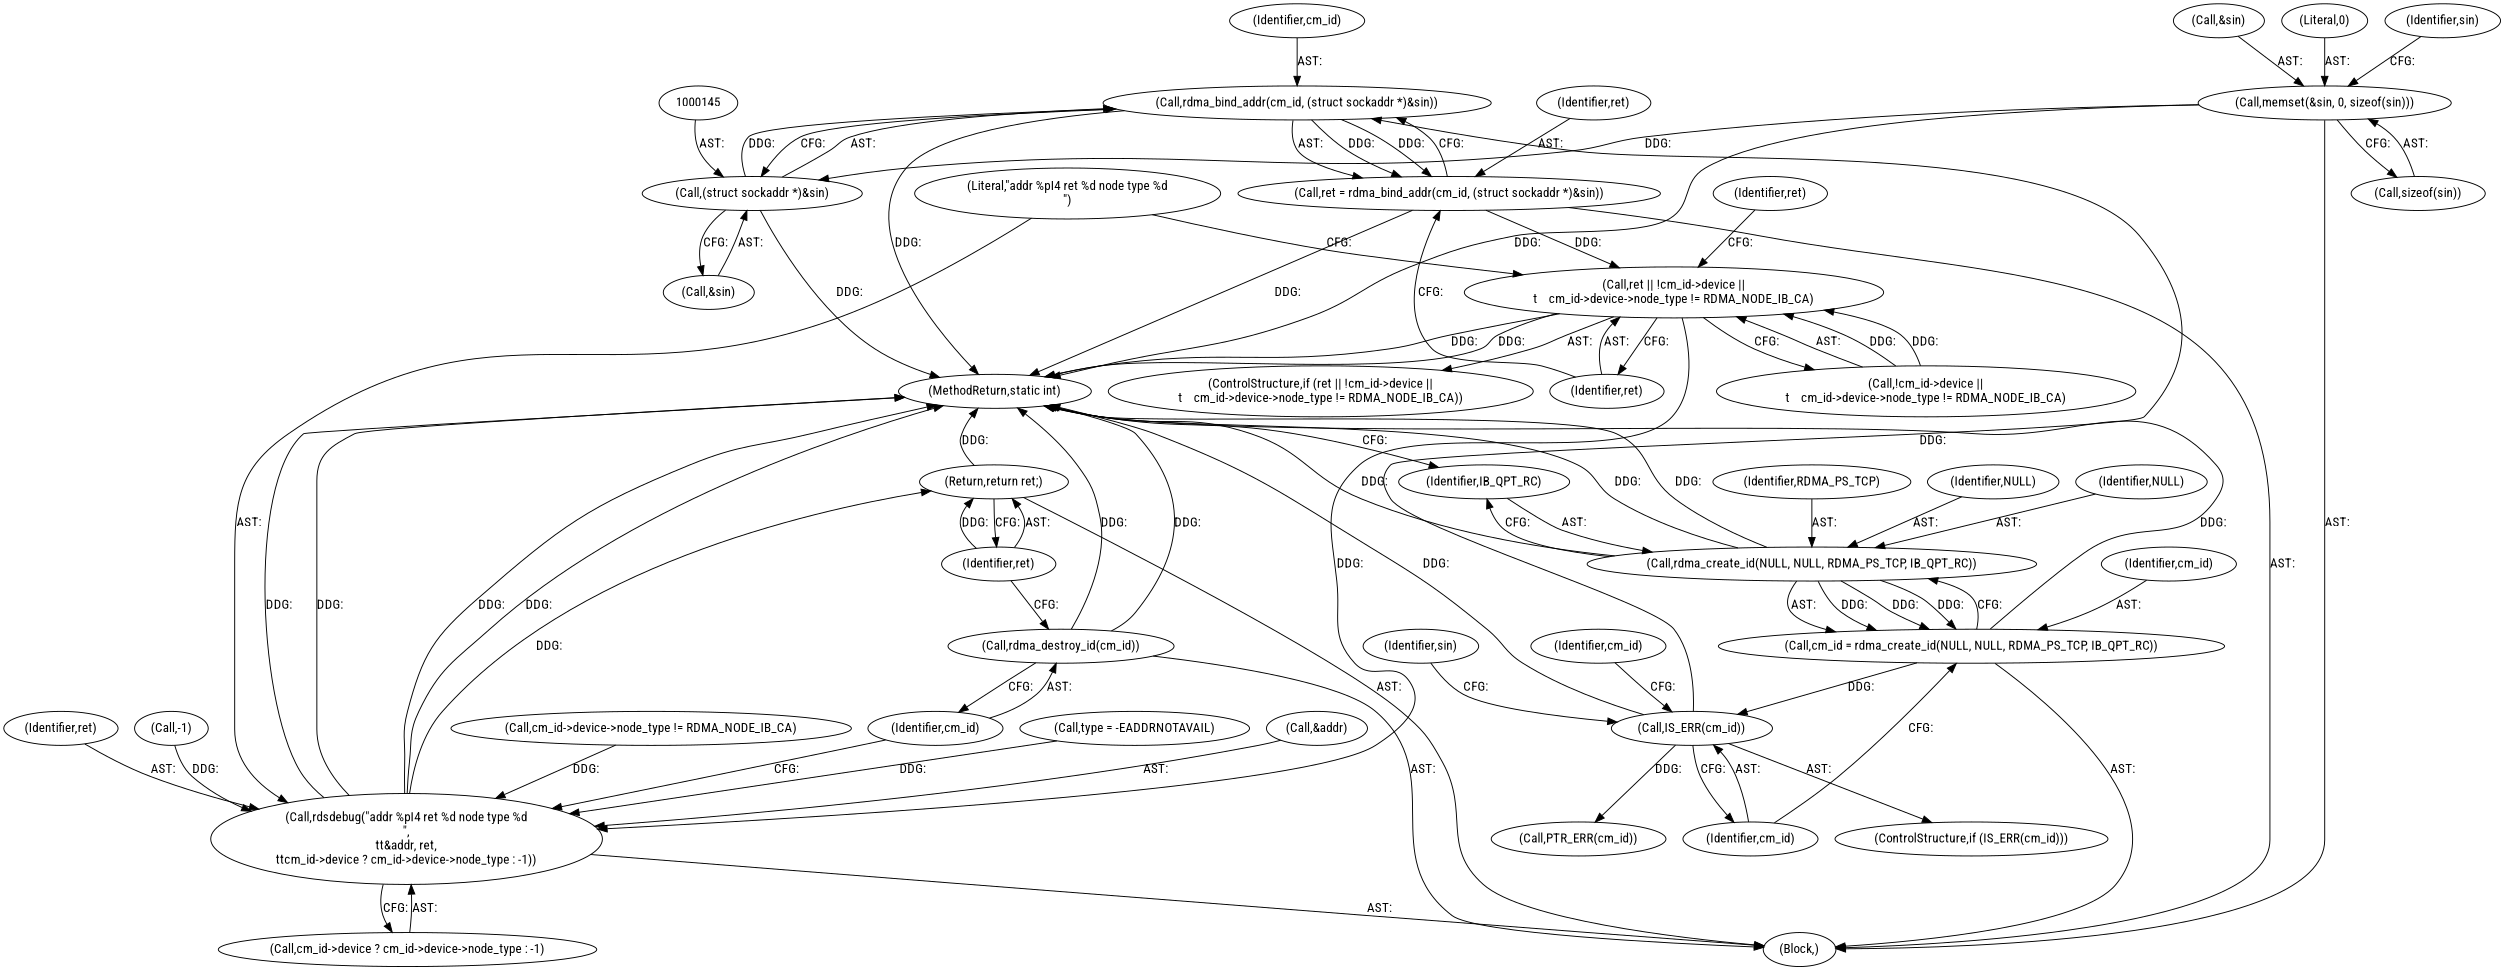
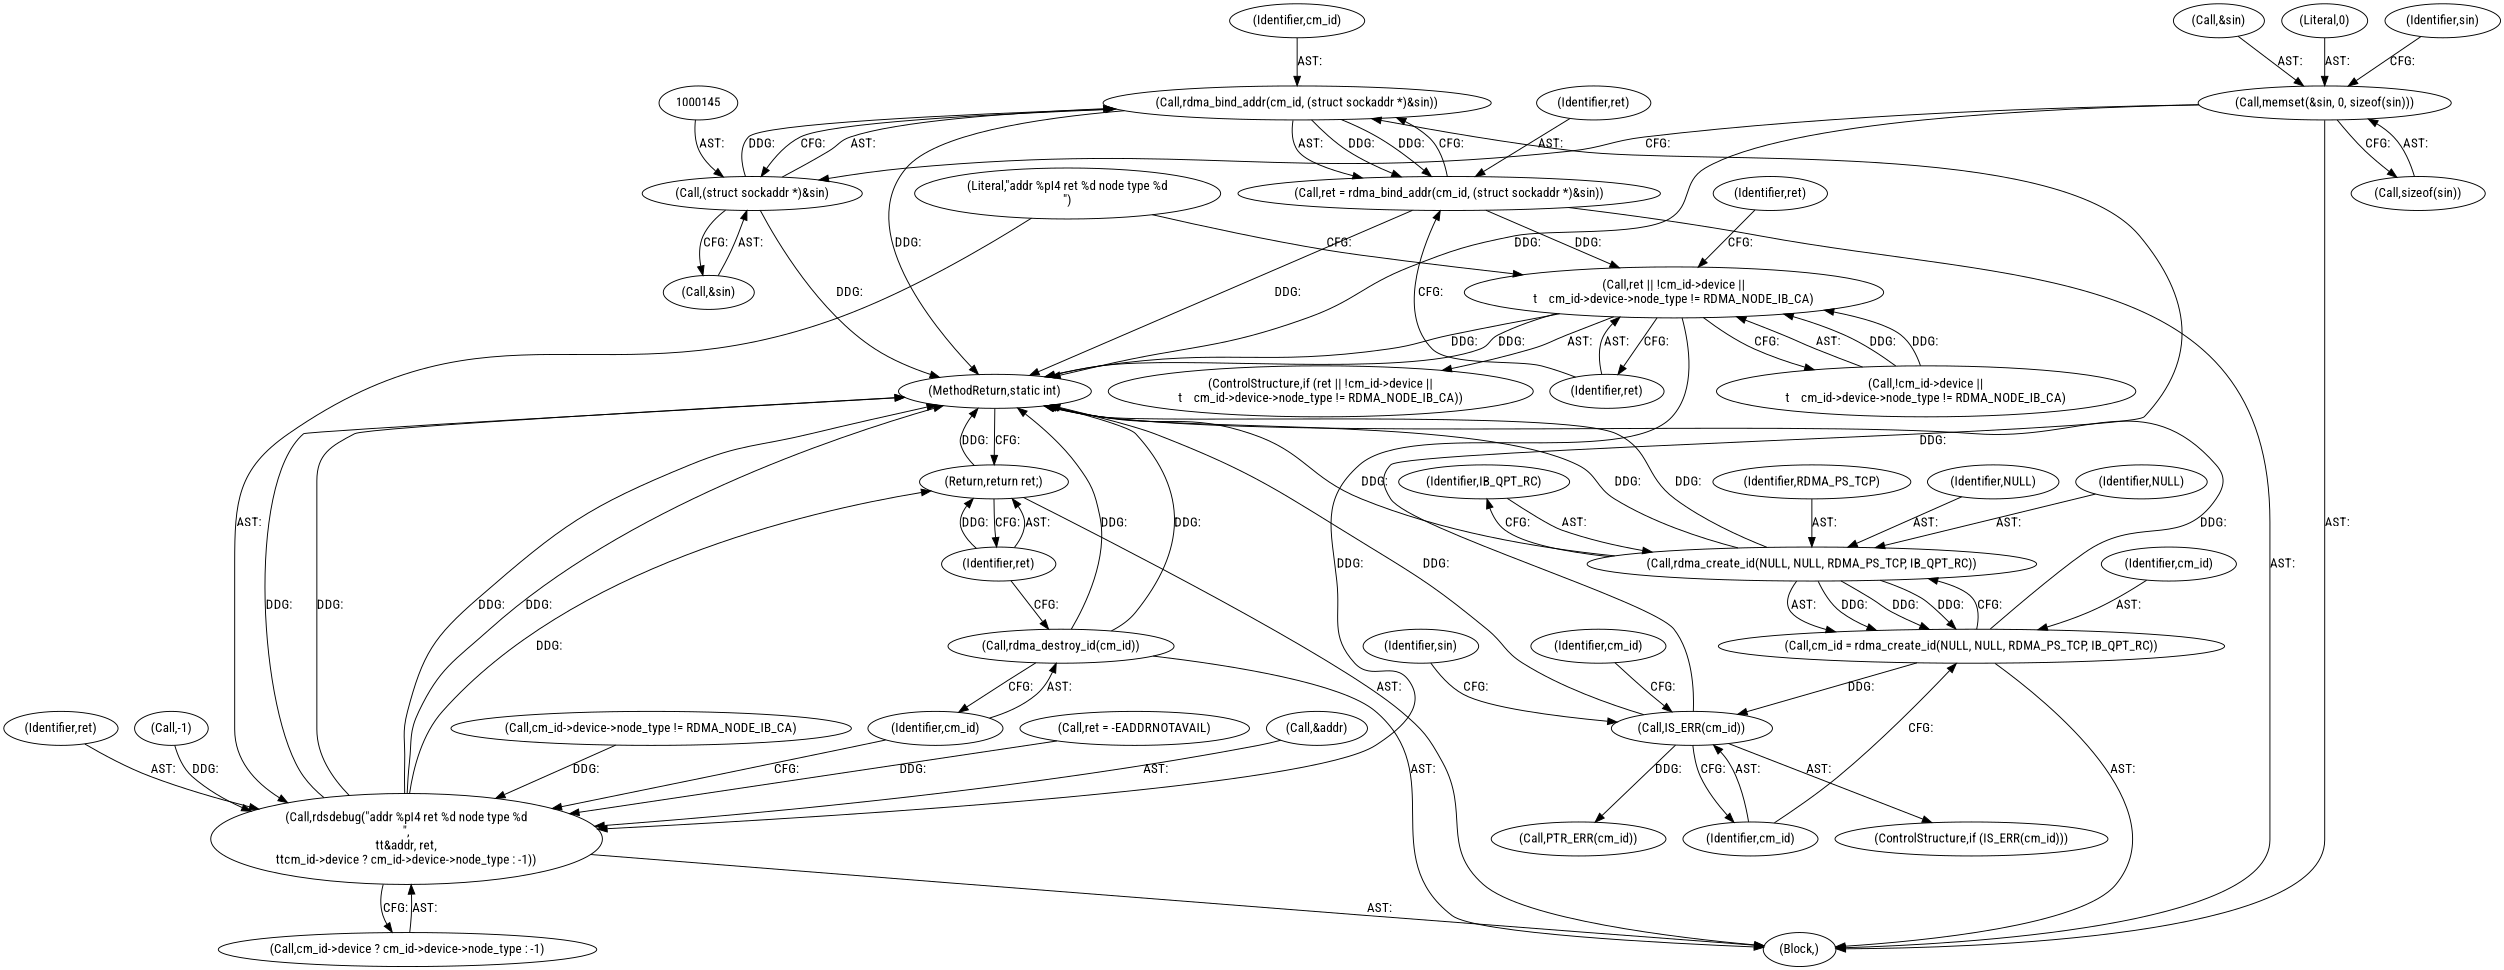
edge "(Call,memset(&sin, 0, sizeof(sin)))" -> "(Call,(struct sockaddr *)&sin)": label "DDG: " -> "CFG: "
edge "(MethodReturn,static int)" -> "(Identifier,IB_QPT_RC)": now "(MethodReturn,static int)" -> "(Return,return ret;)"
node "(Call,type = -EADDRNOTAVAIL)": label "(Call,type = -EADDRNOTAVAIL)" -> "(Call,ret = -EADDRNOTAVAIL)"
